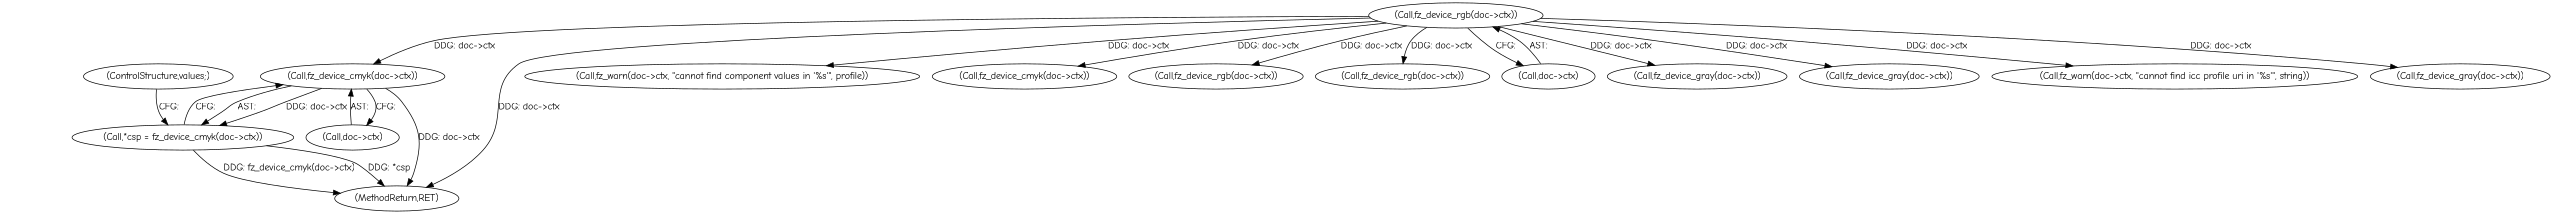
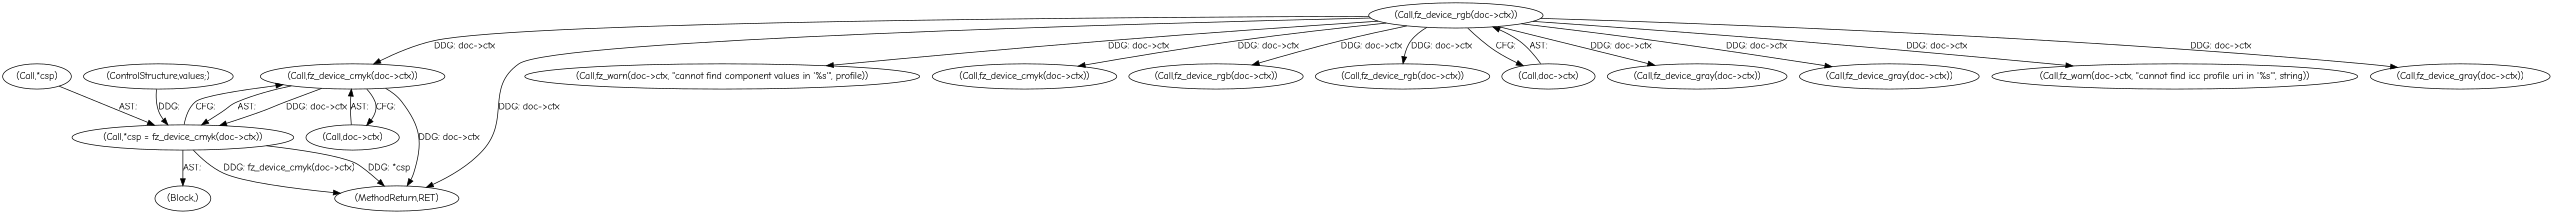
node "(Call,*csp)": added
edge "(ControlStructure,values;)" -> "(Call,*csp = fz_device_cmyk(doc->ctx))": label "CFG: " -> "DDG: "
node "(Block,)": added
